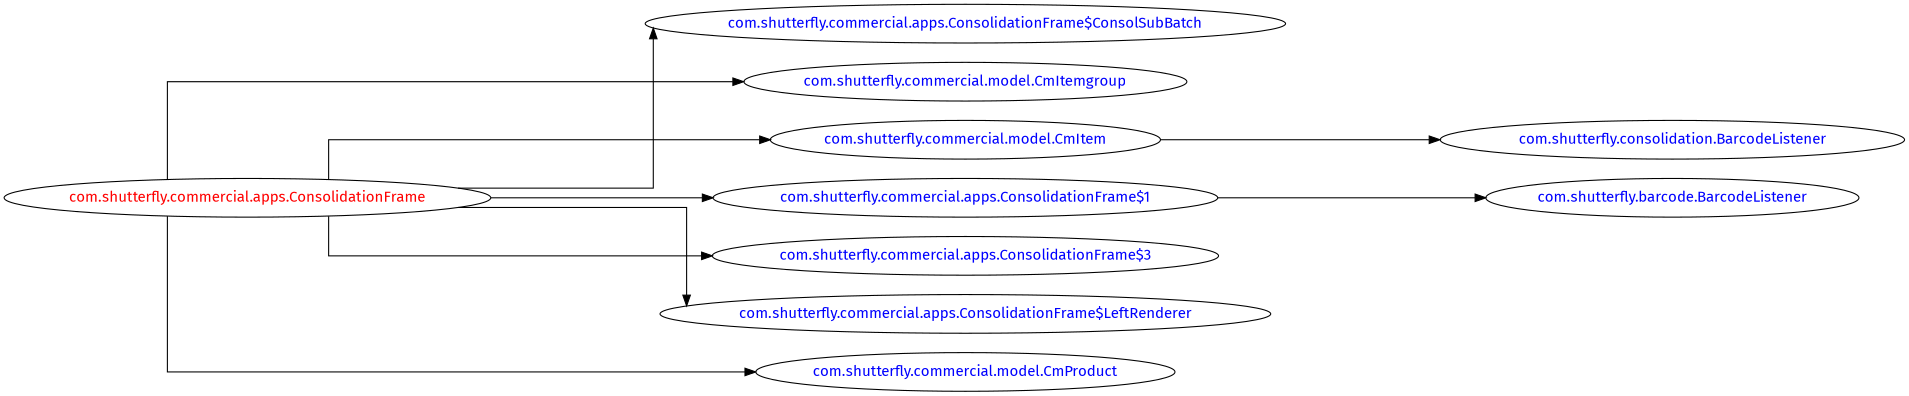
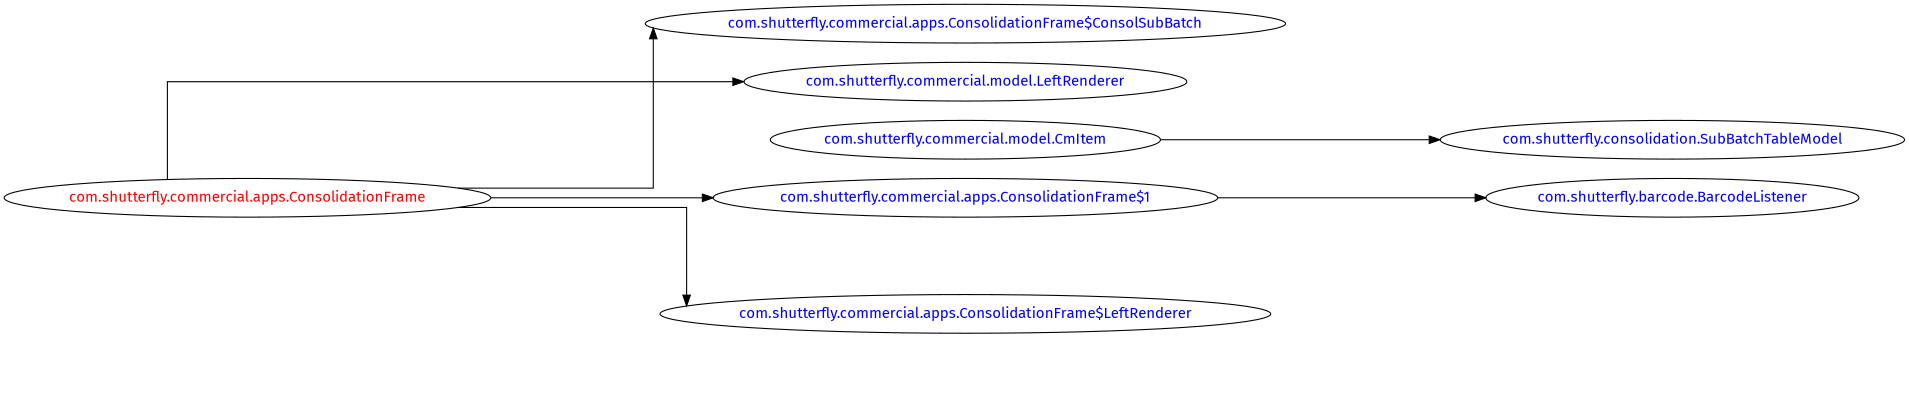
node "com.shutterfly.commercial.model.CmItemgroup": label "com.shutterfly.commercial.model.CmItemgroup" -> "com.shutterfly.commercial.model.LeftRenderer"
edge "com.shutterfly.commercial.apps.ConsolidationFrame" -> "com.shutterfly.commercial.model.CmItem": removed
node "com.shutterfly.consolidation.BarcodeListener": label "com.shutterfly.consolidation.BarcodeListener" -> "com.shutterfly.consolidation.SubBatchTableModel"
node "com.shutterfly.commercial.apps.ConsolidationFrame$3": removed
node "com.shutterfly.commercial.model.CmProduct": removed
